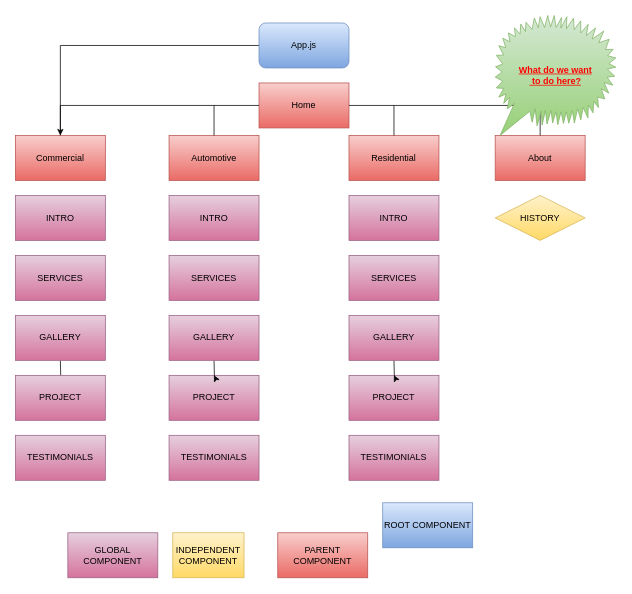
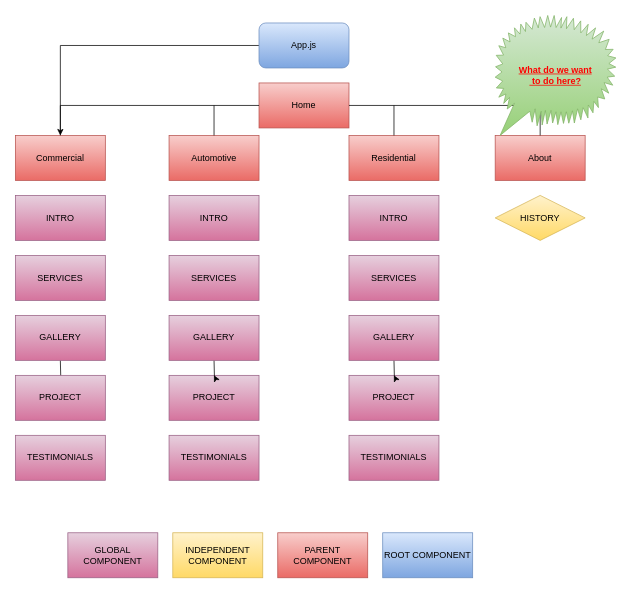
node "ROOT COMPONENT": moved (428, 525) -> (428, 555)
node "INDEPENDENT COMPONENT": size 71x45 -> 90x45
